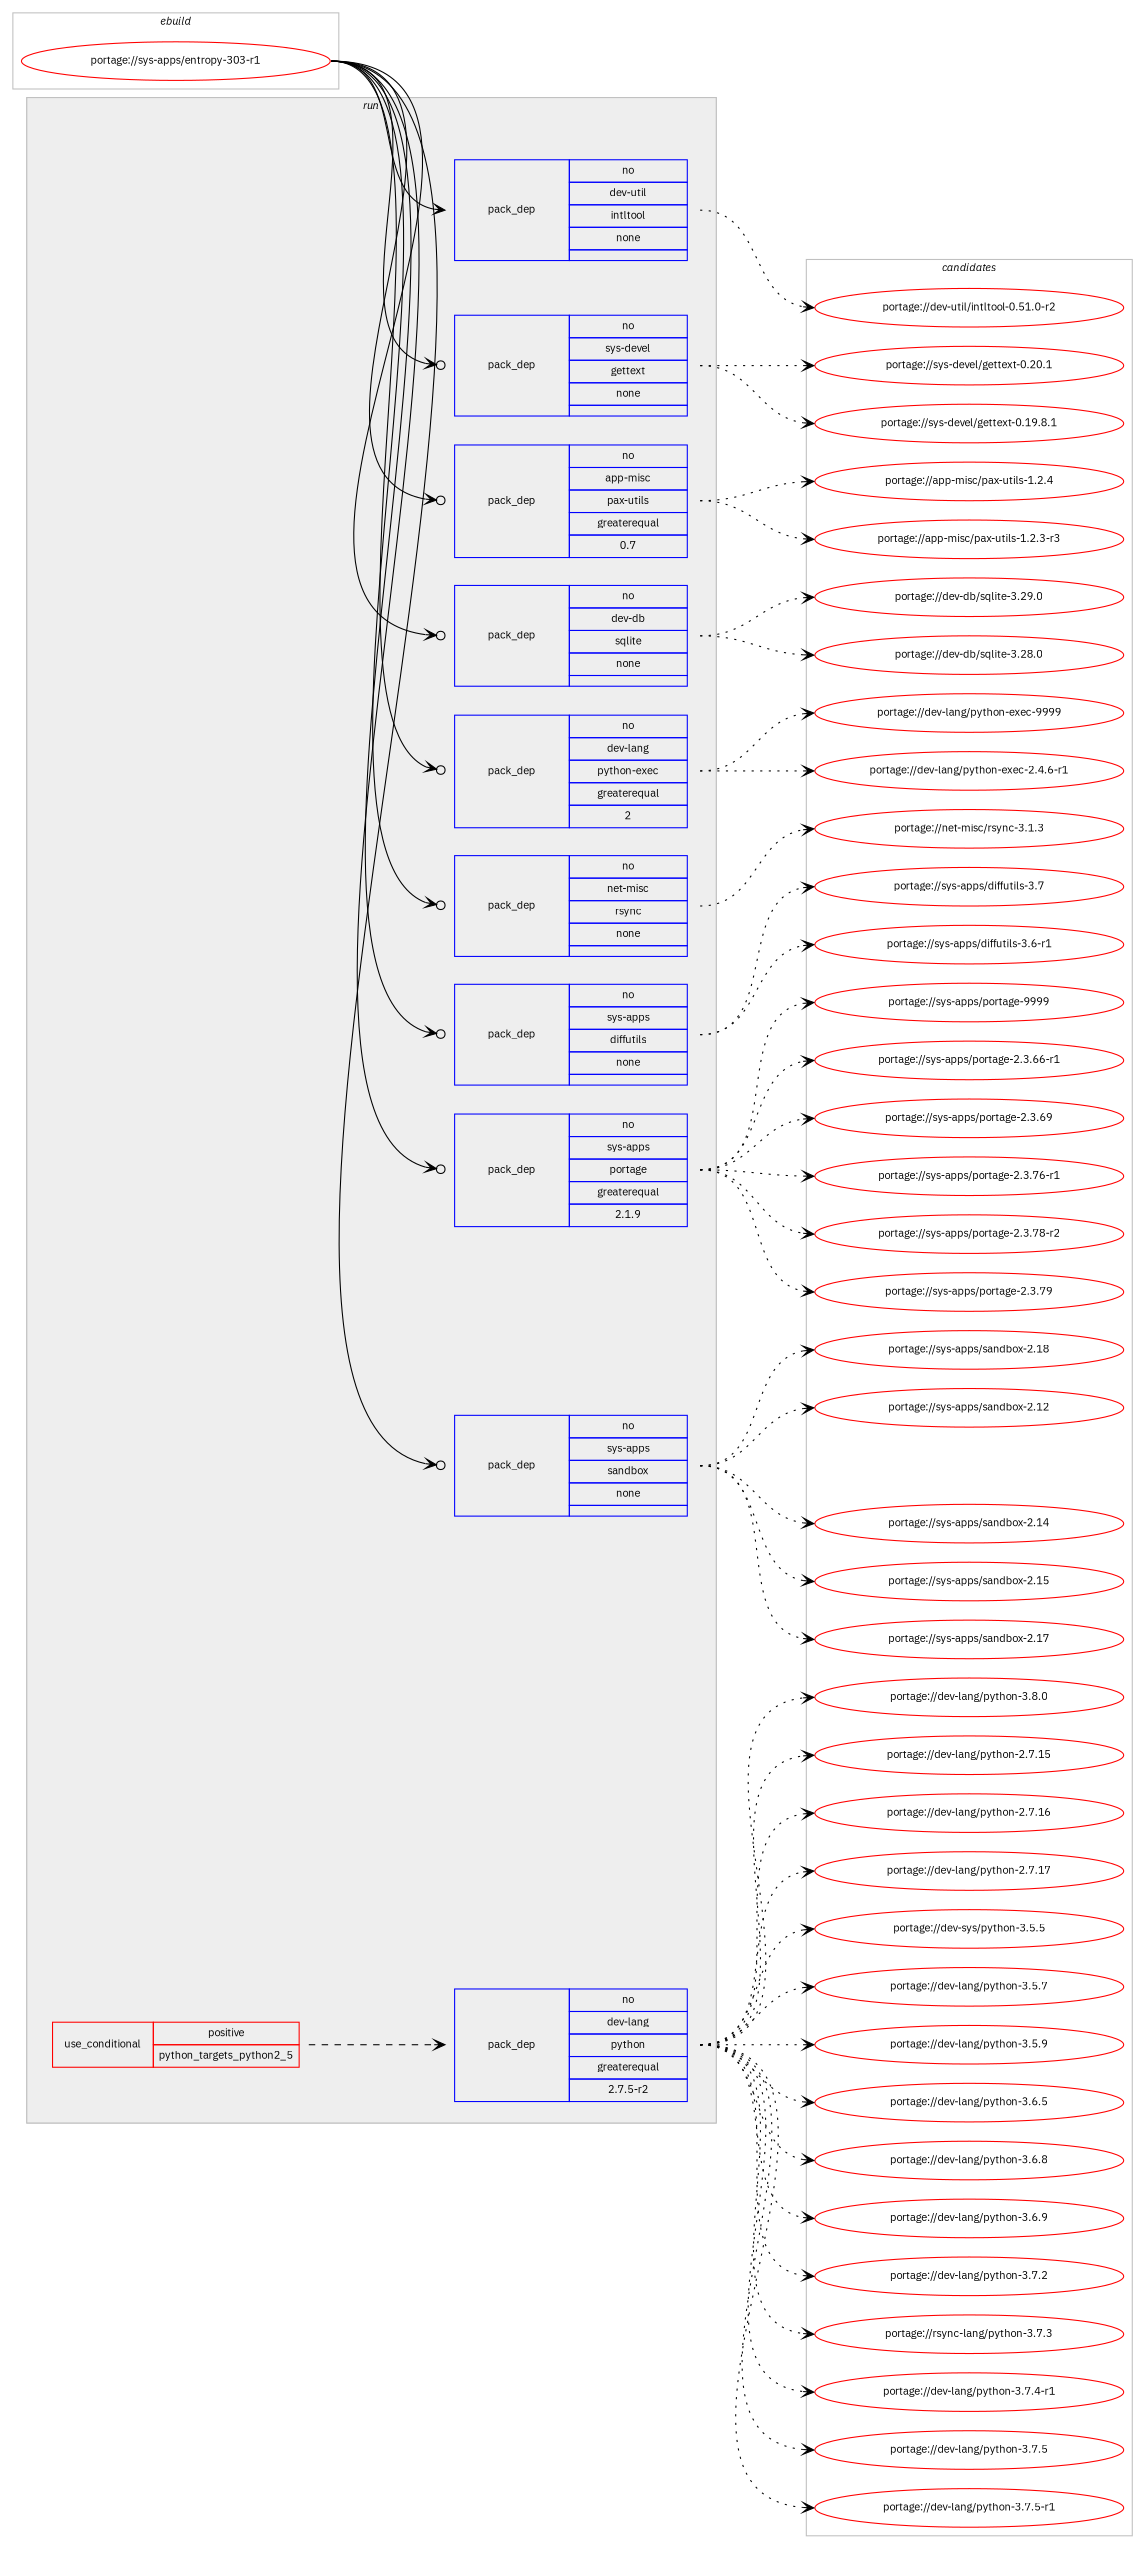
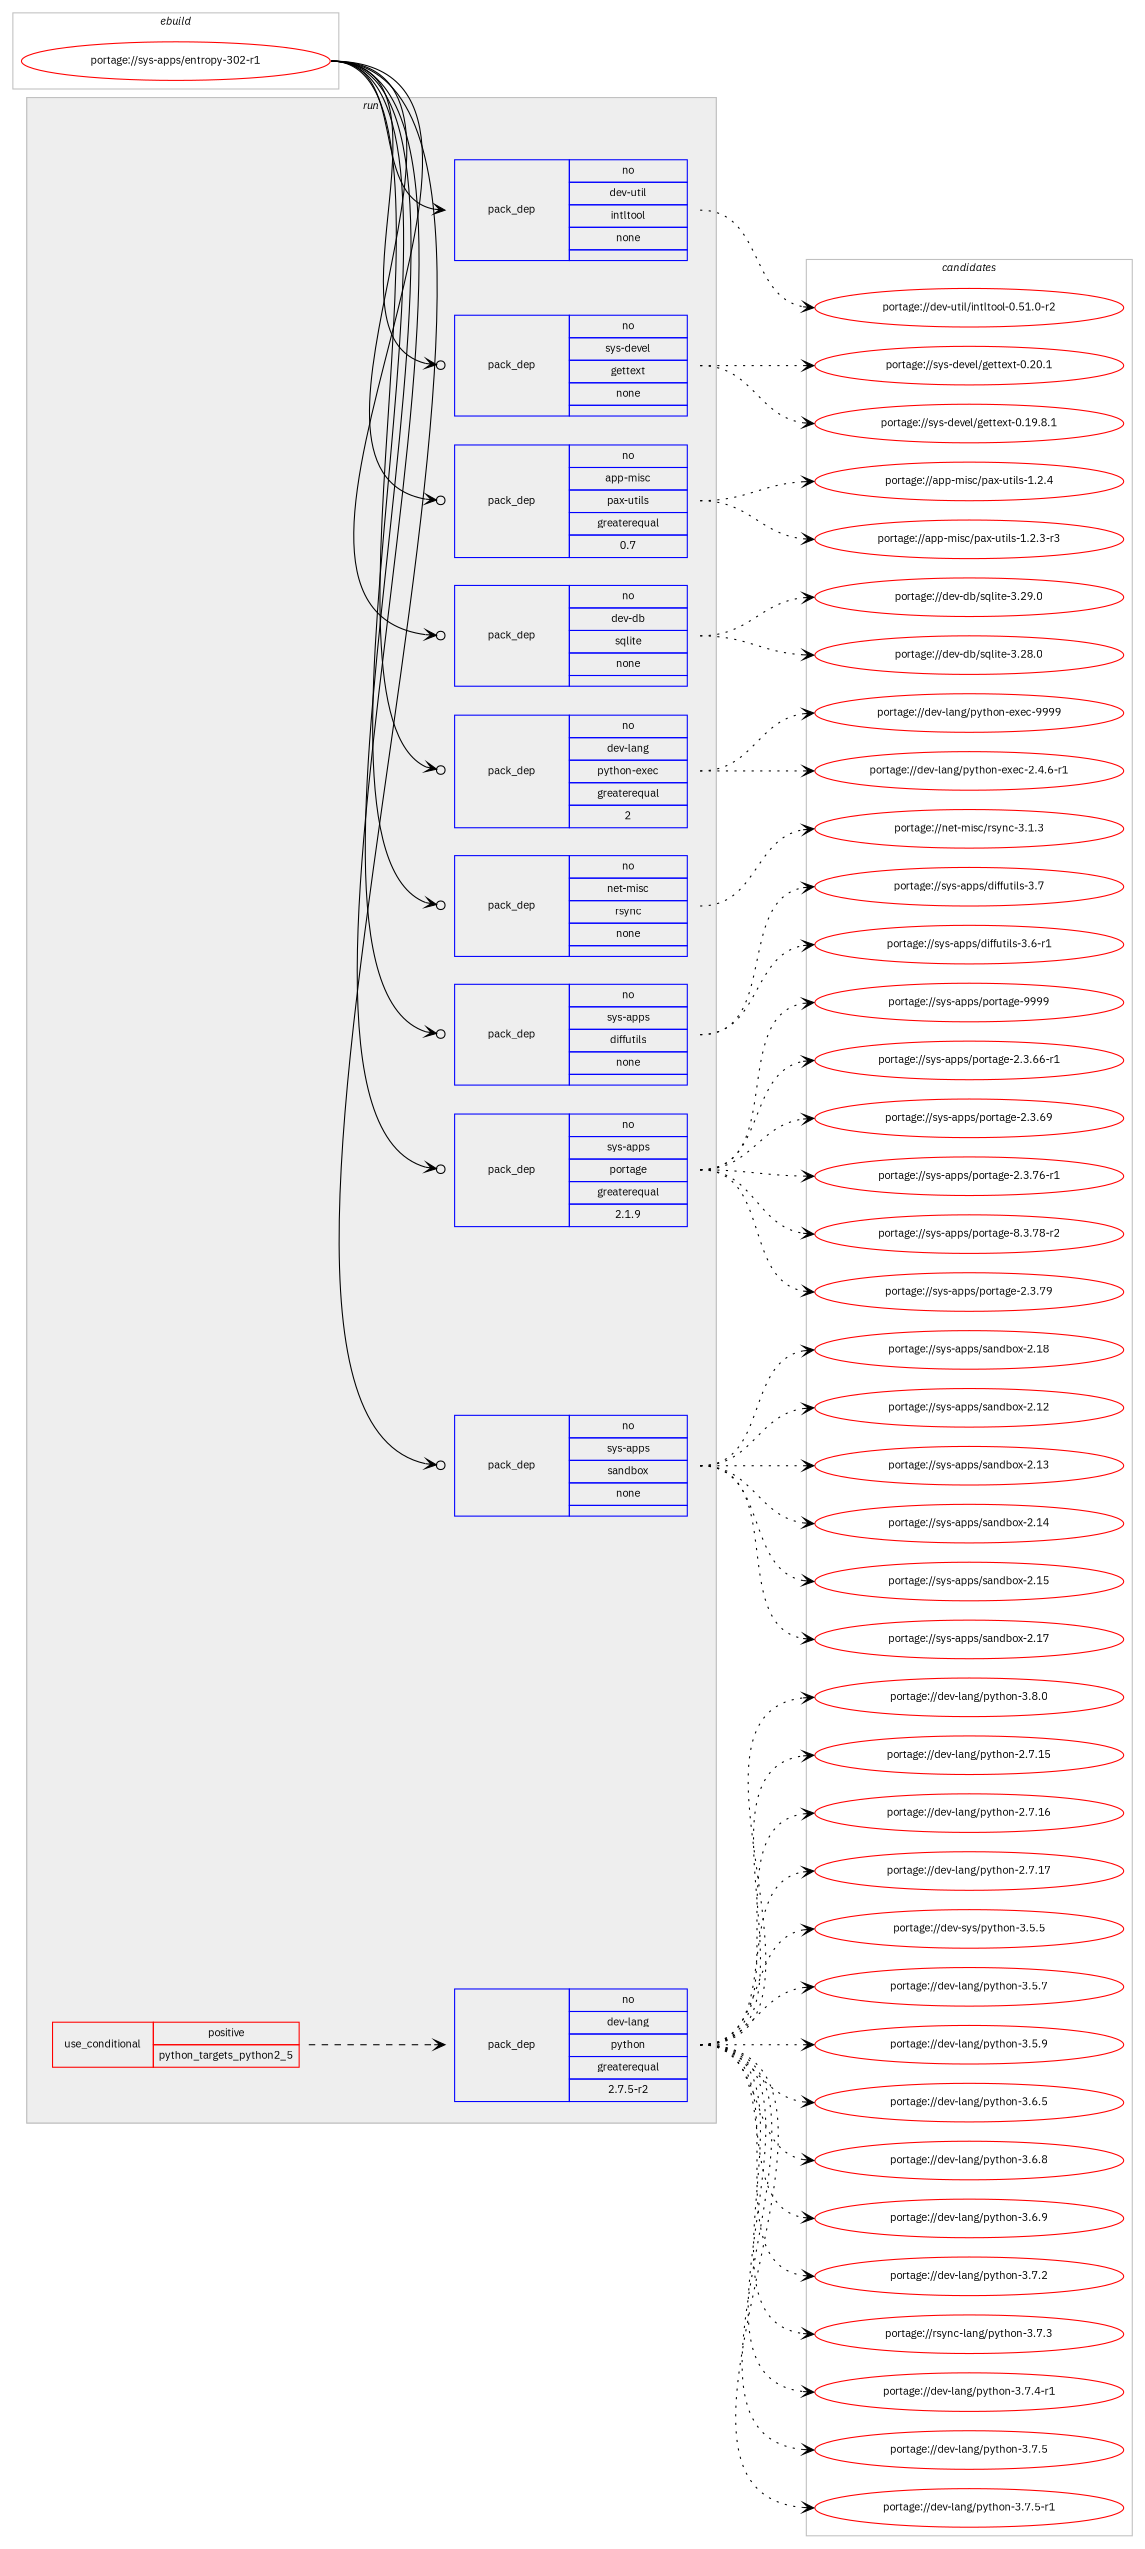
node "portage://sys-apps/entropy-303-r1": label "portage://sys-apps/entropy-303-r1" -> "portage://sys-apps/entropy-302-r1"
node "portage://sys-apps/portage-2.3.78-r2": label "portage://sys-apps/portage-2.3.78-r2" -> "portage://sys-apps/portage-8.3.78-r2"
node "portage://sys-apps/sandbox-2.13": added
